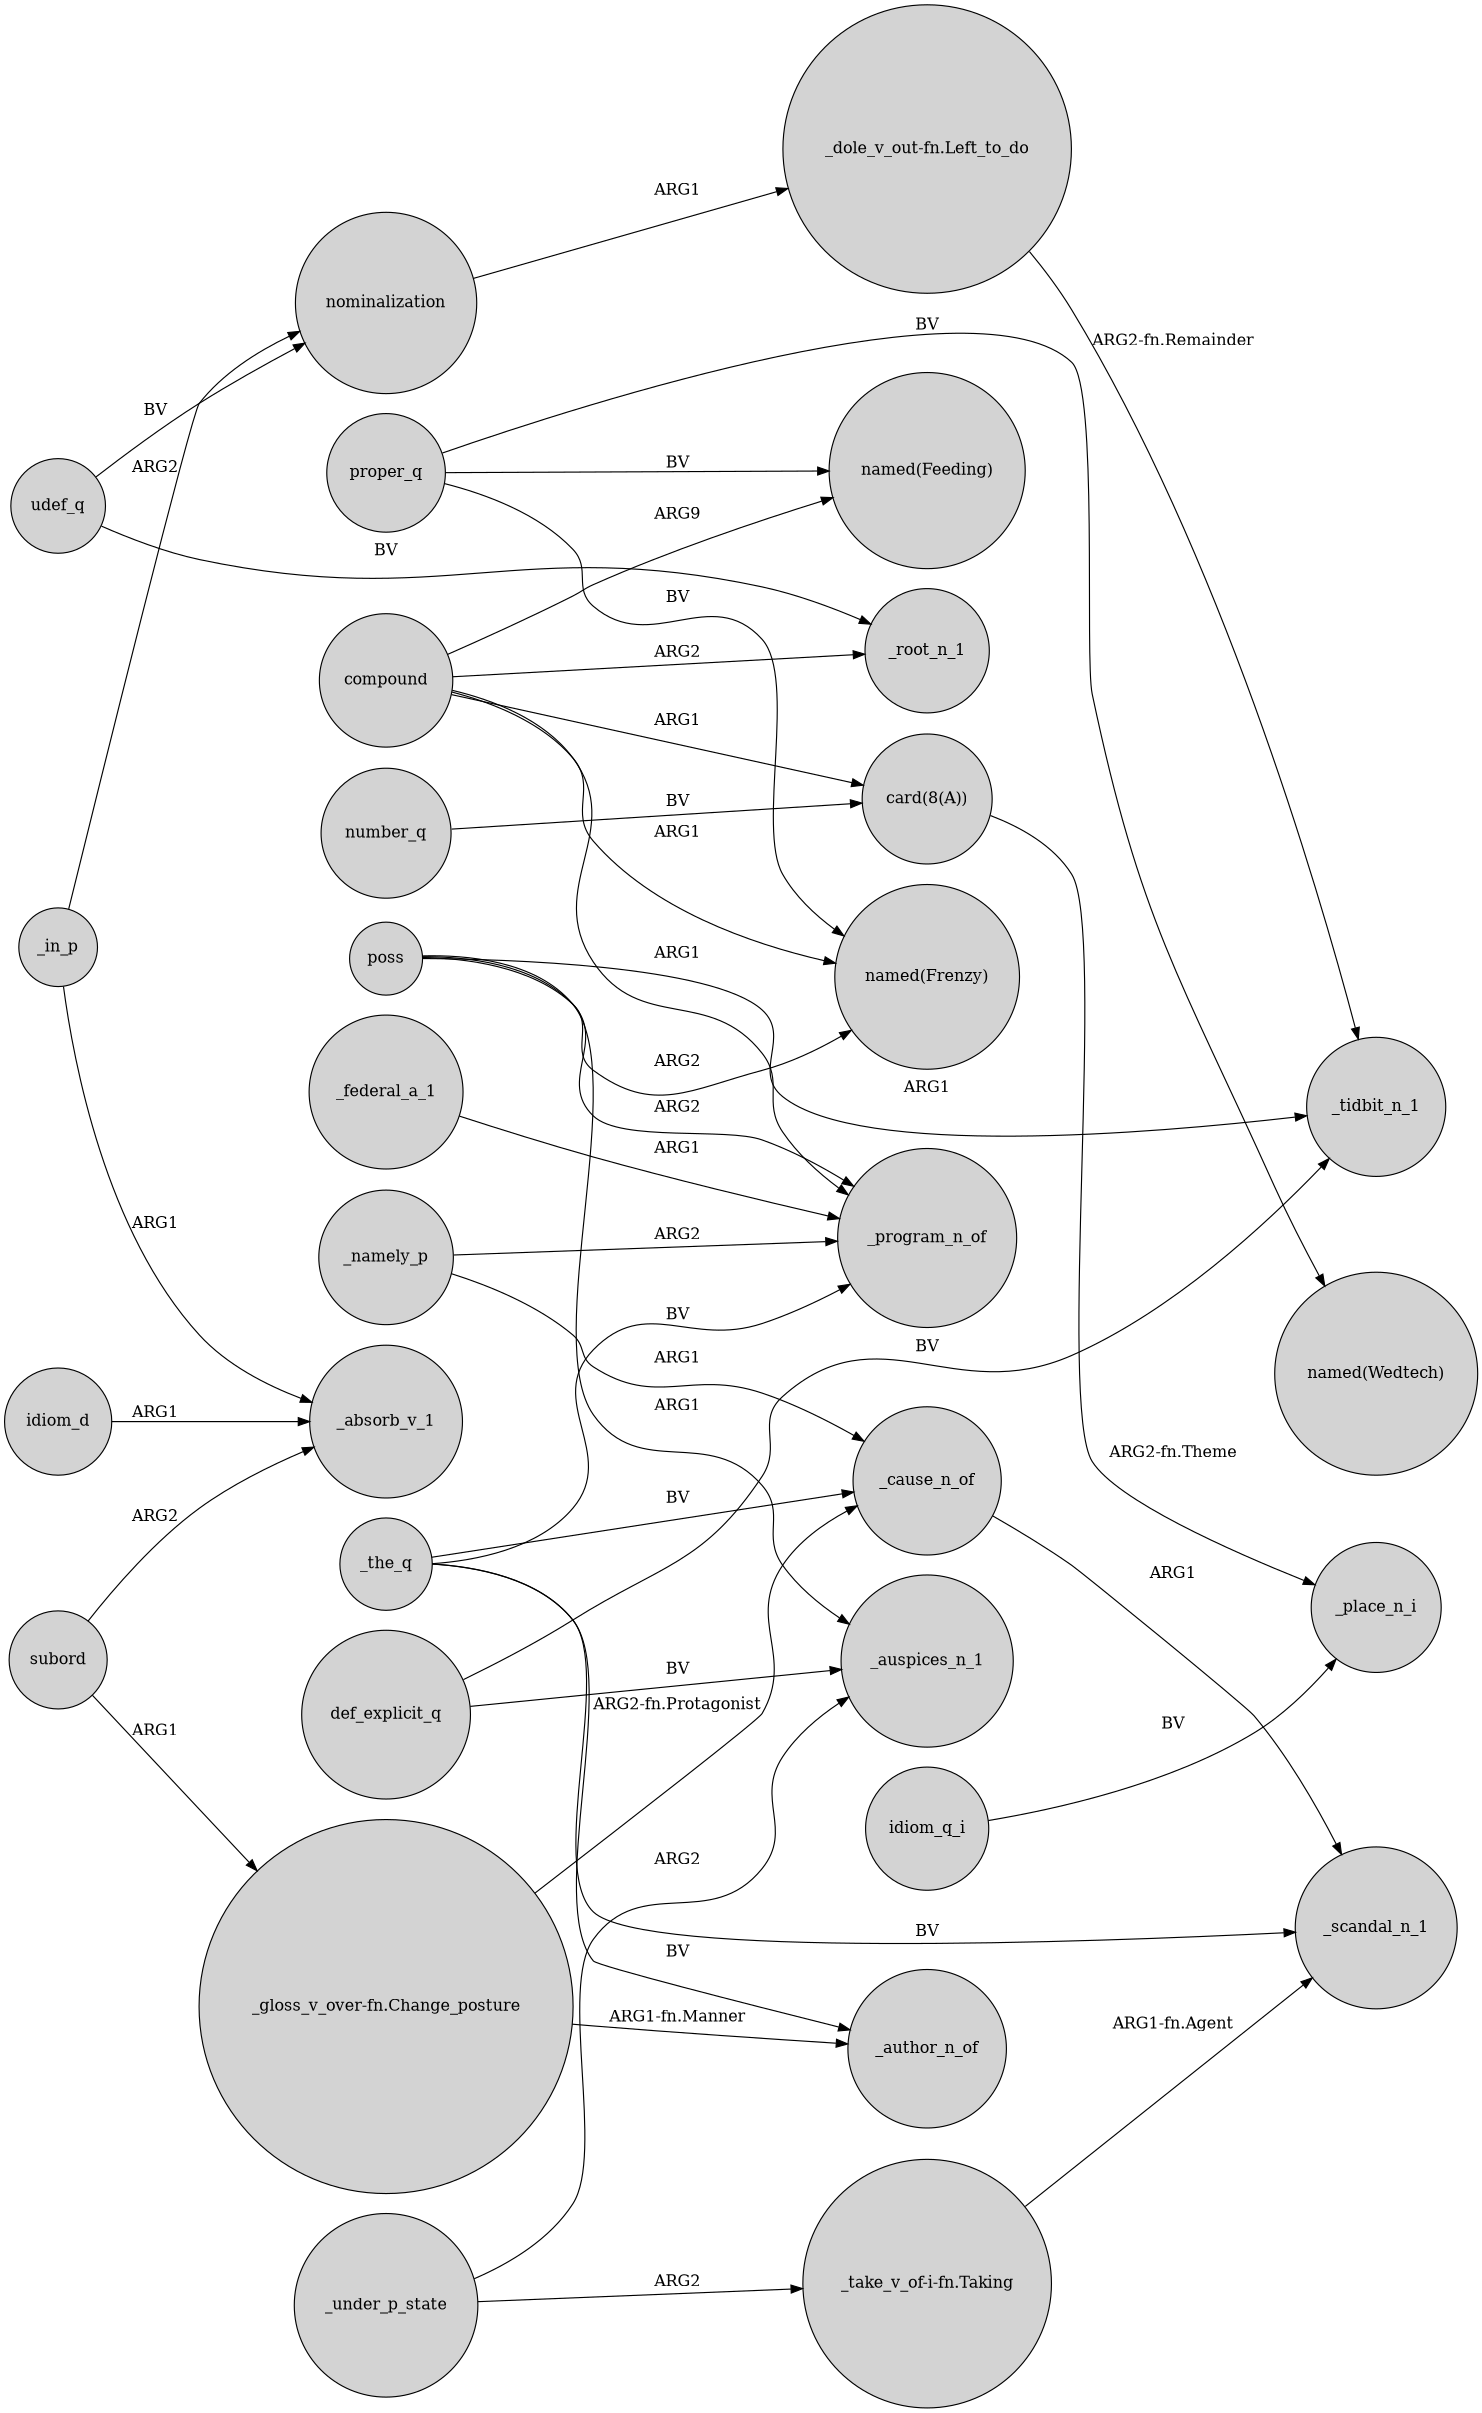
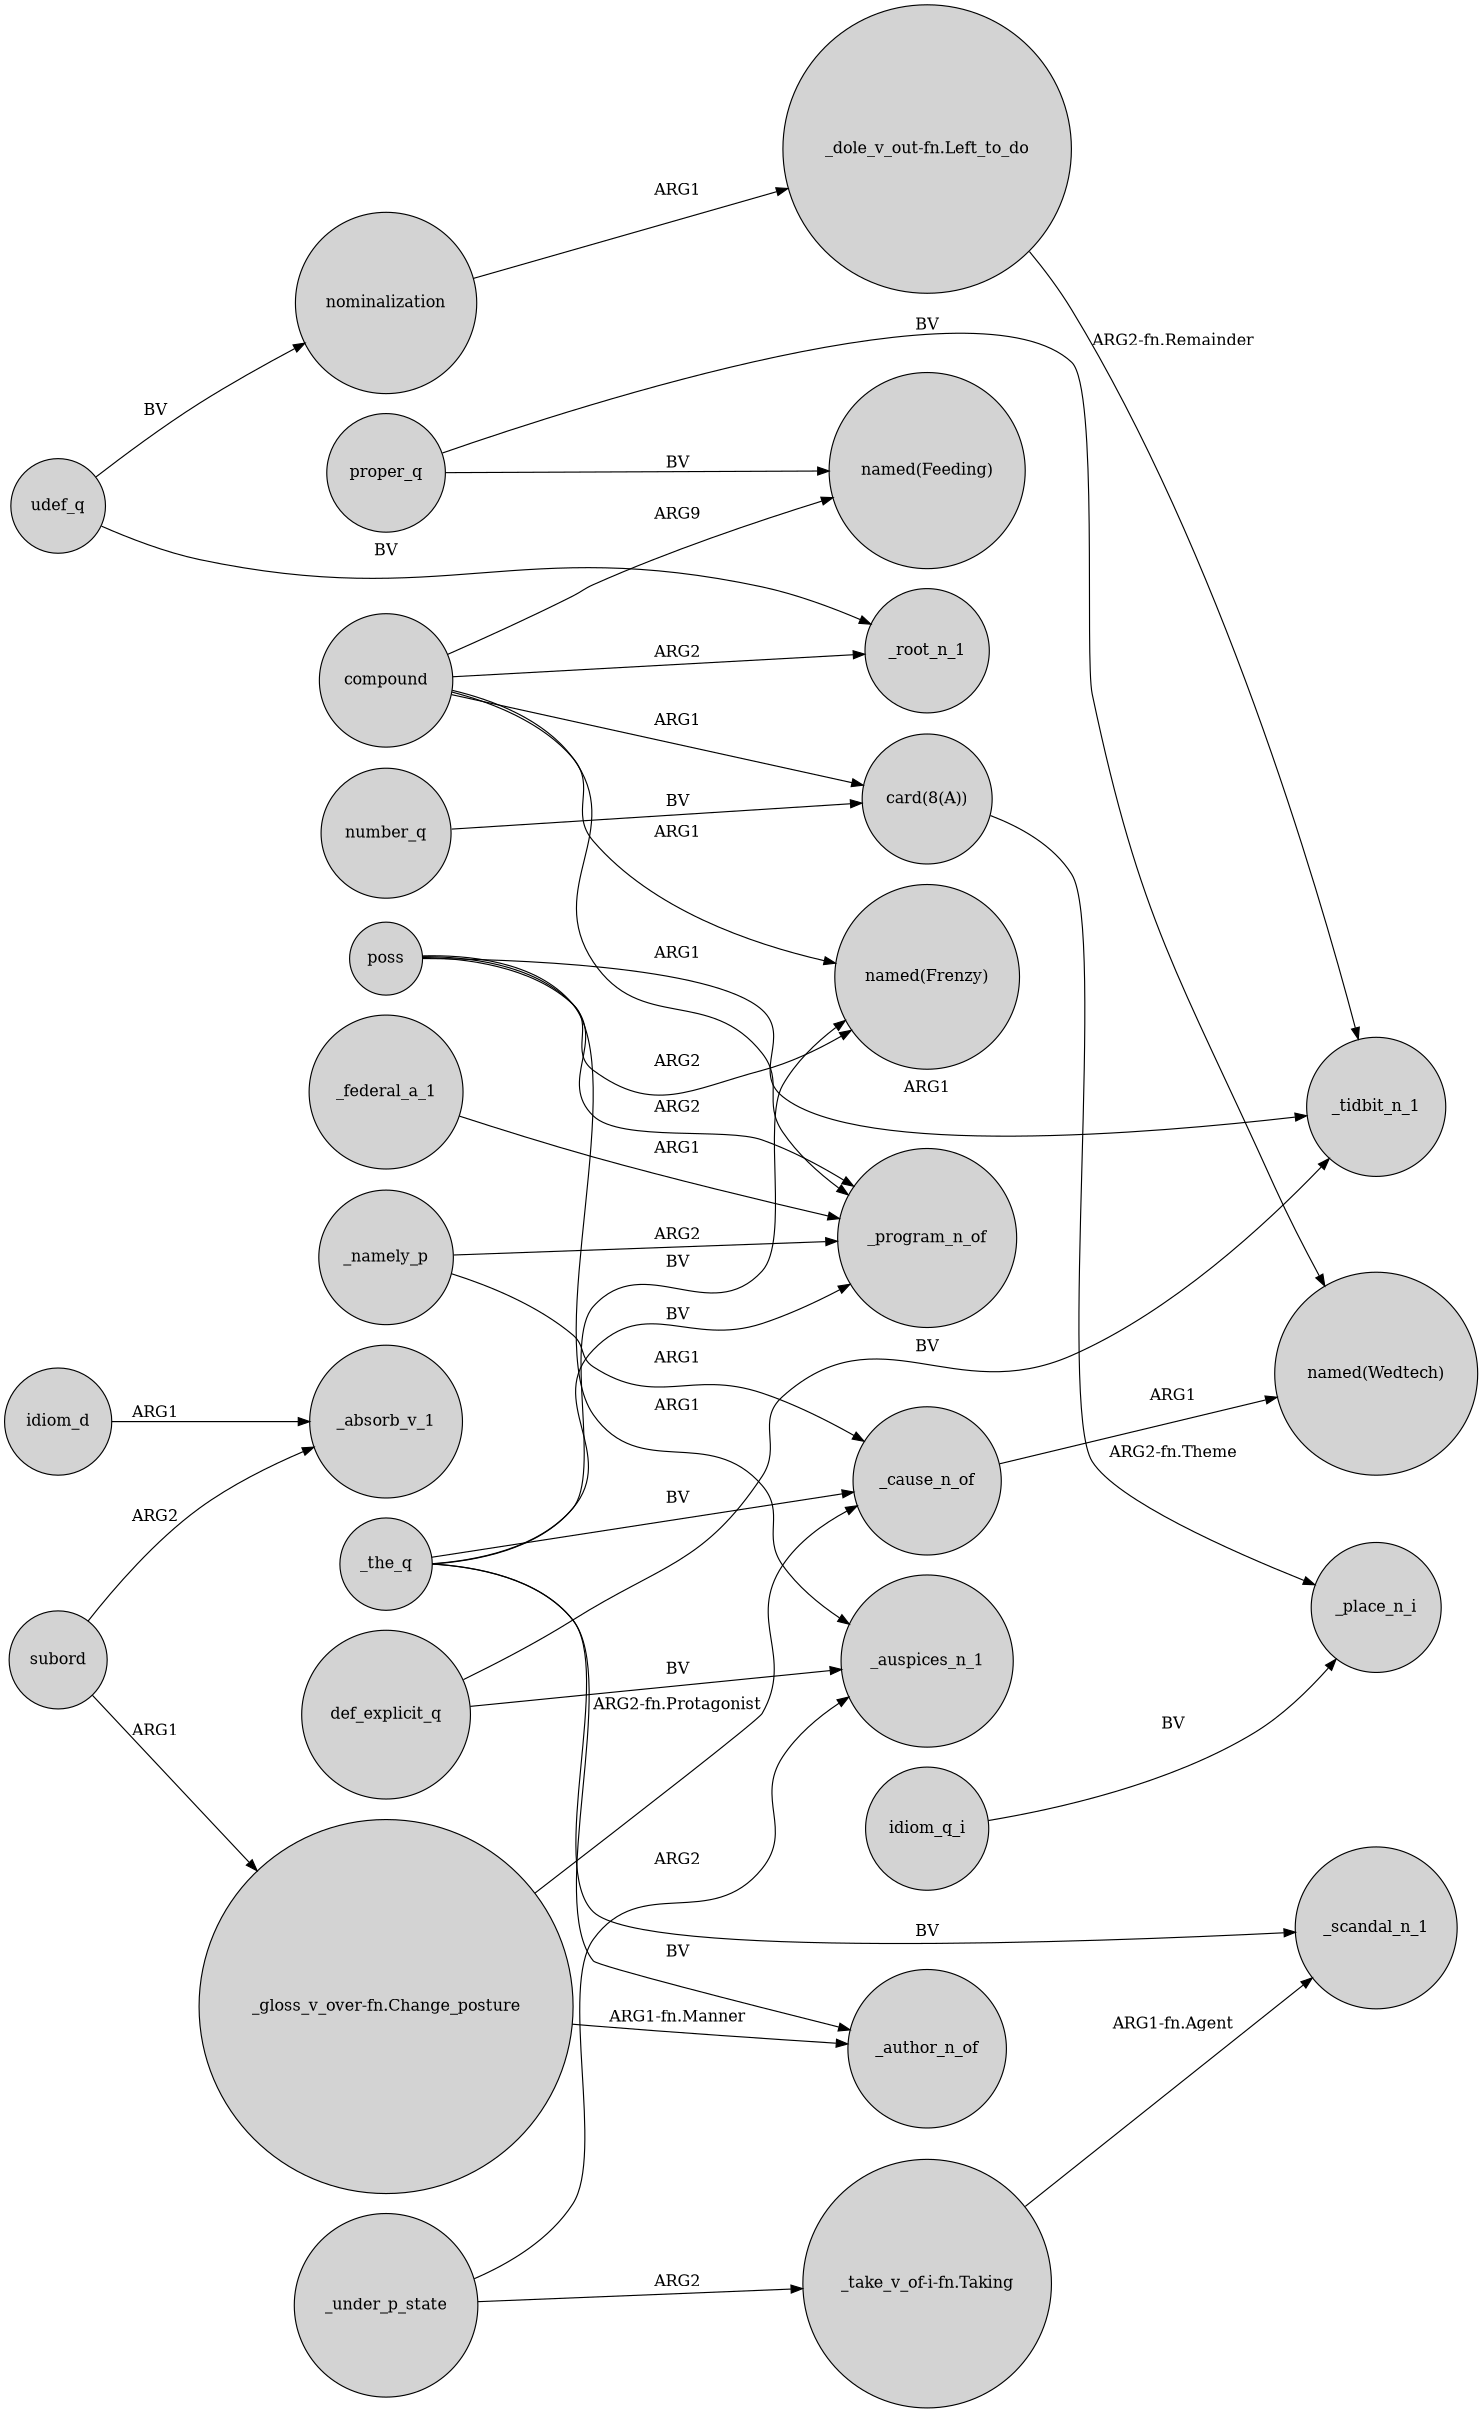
edge "proper_q" -> "named(Frenzy)": now "_the_q" -> "named(Frenzy)"
node "_in_p": removed
edge "_cause_n_of" -> "_scandal_n_1": now "_cause_n_of" -> "named(Wedtech)"
